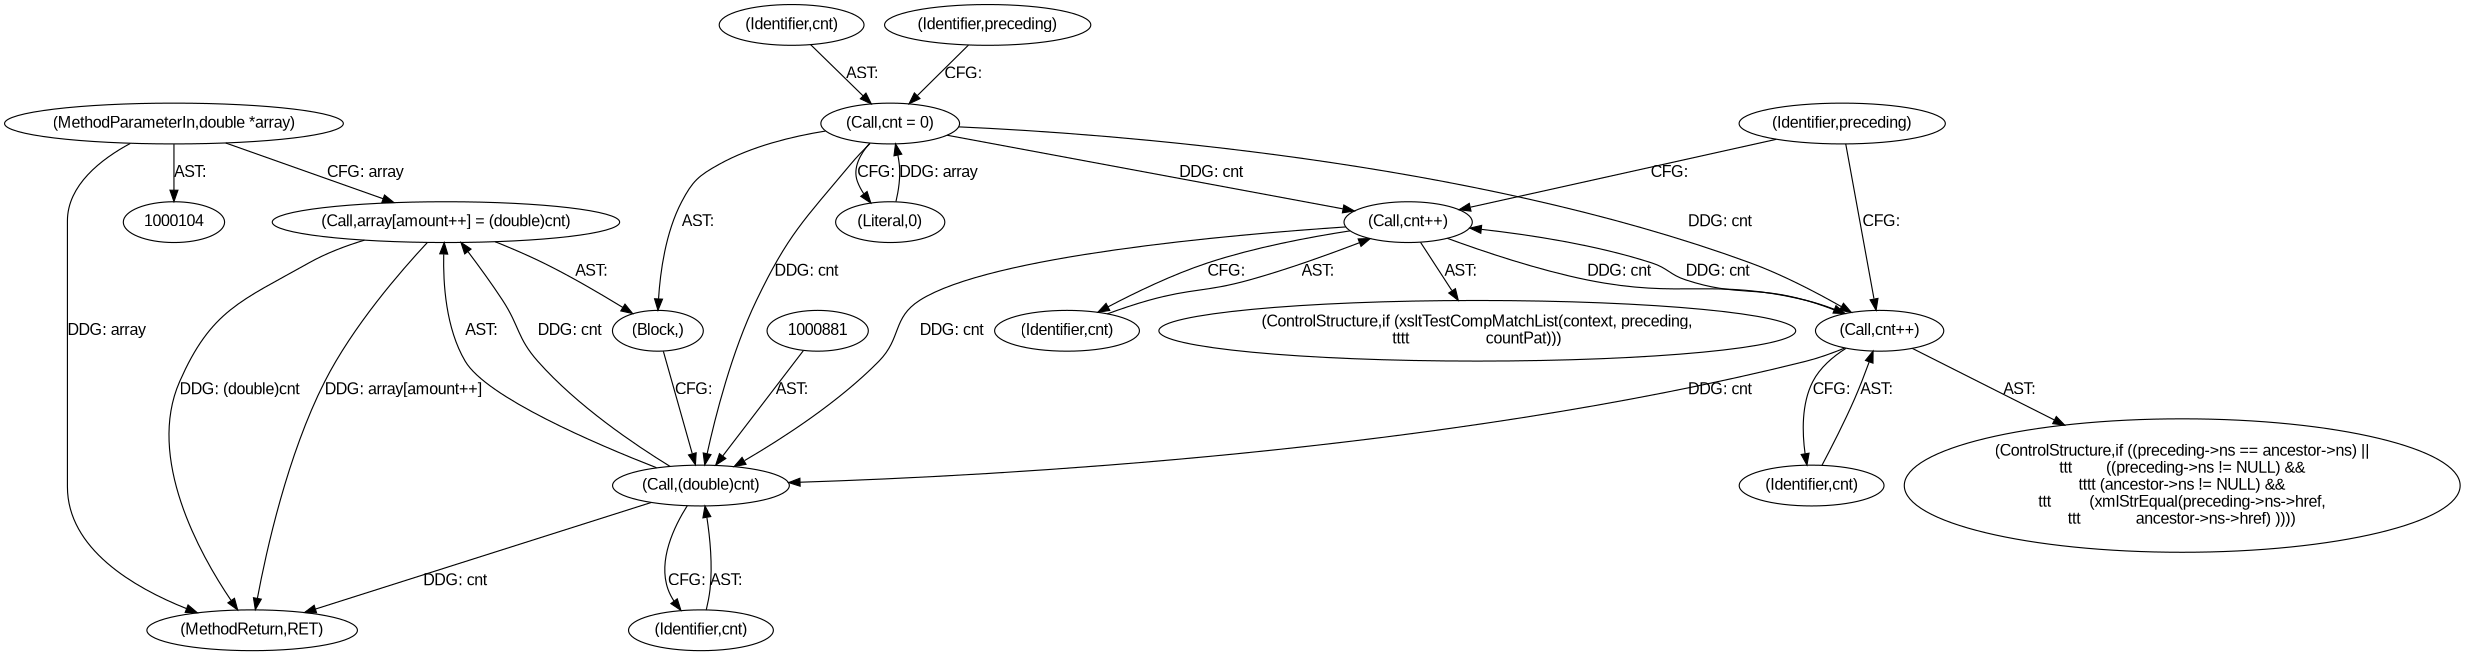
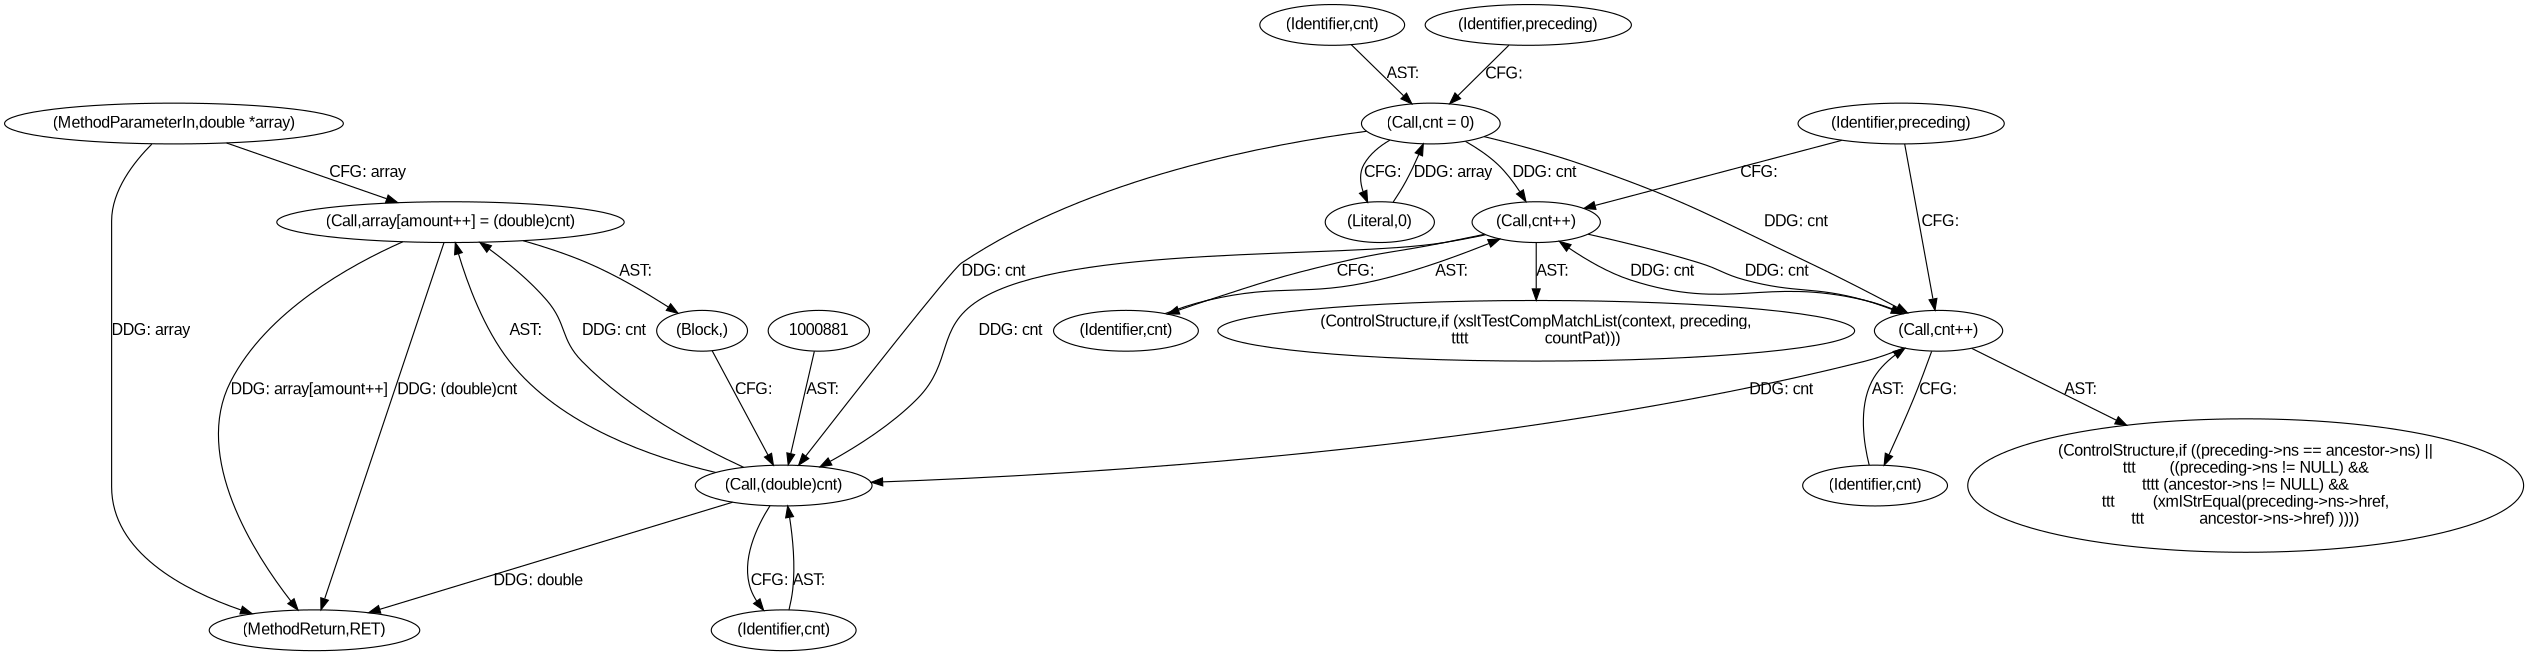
edge "(Call,cnt = 0)" -> "(Block,)": removed, label "AST:"
node "1000104": removed
edge "(Call,(double)cnt)" -> "(MethodReturn,RET)": label "DDG: cnt" -> "DDG: double"
